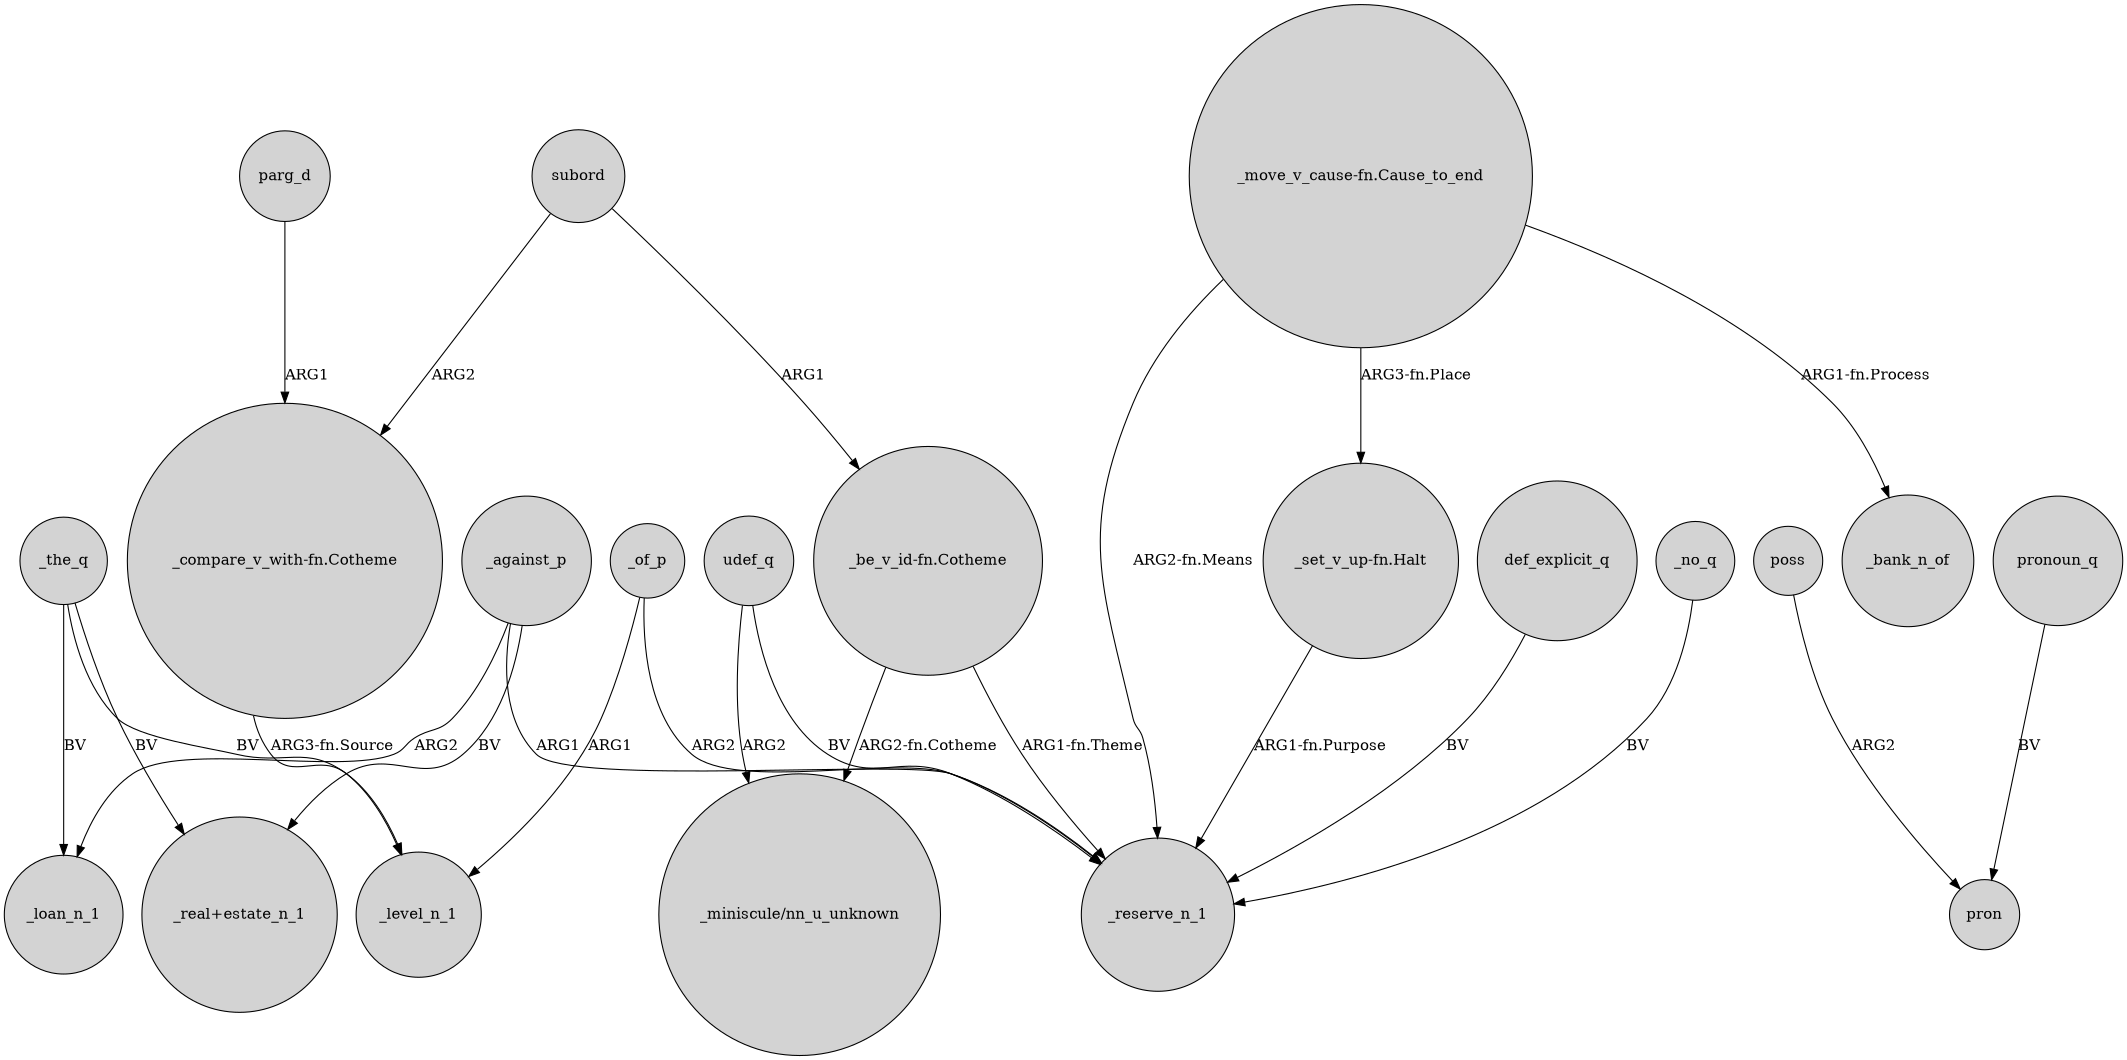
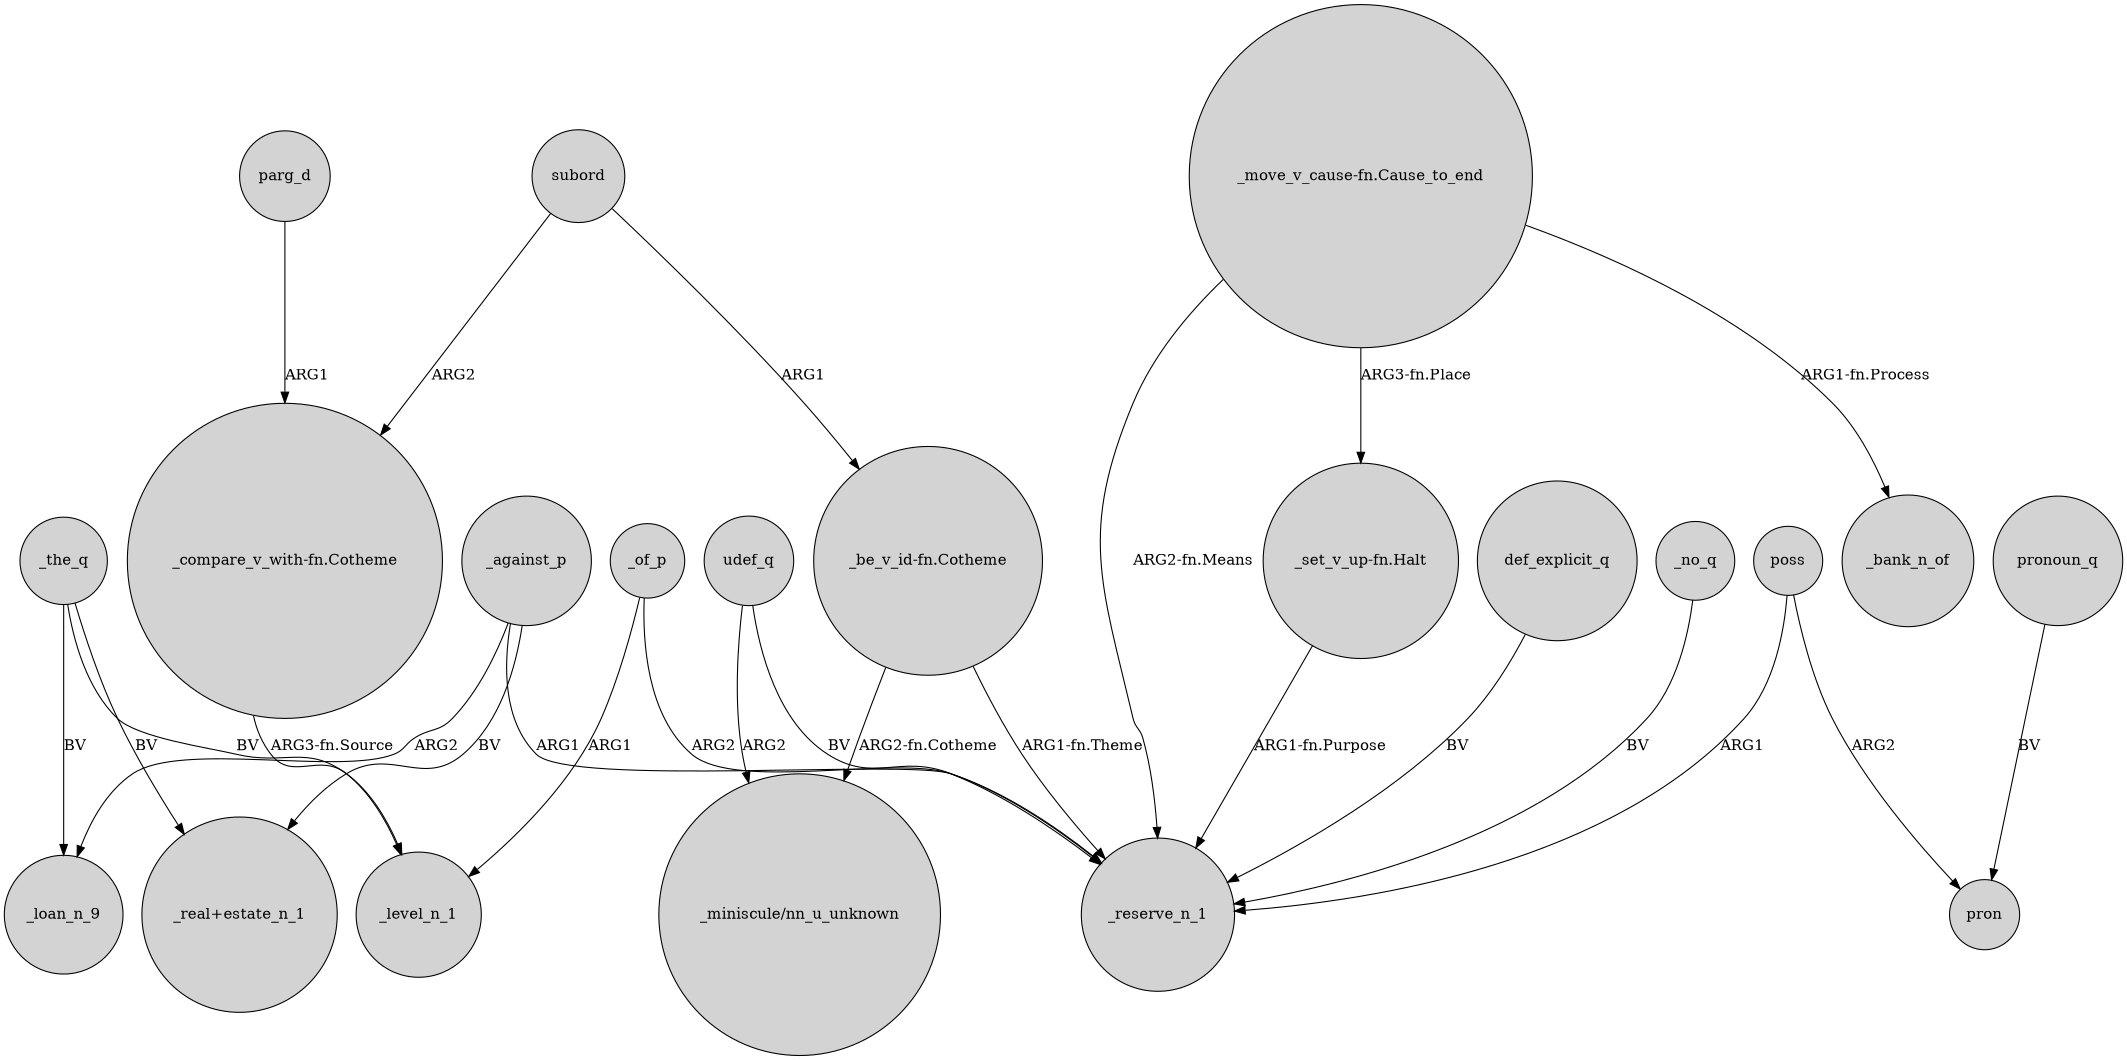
edge "poss" -> "_reserve_n_1": added, label "ARG1"
node "_loan_n_1": label "_loan_n_1" -> "_loan_n_9"
